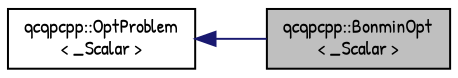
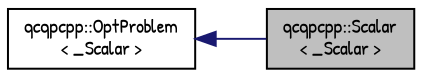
node "qcqpcpp::BonminOpt < _Scalar >": label "qcqpcpp::BonminOpt < _Scalar >" -> "qcqpcpp::Scalar < _Scalar >"
